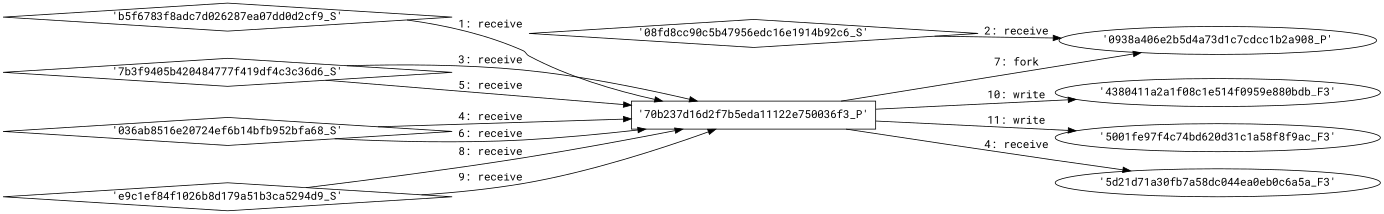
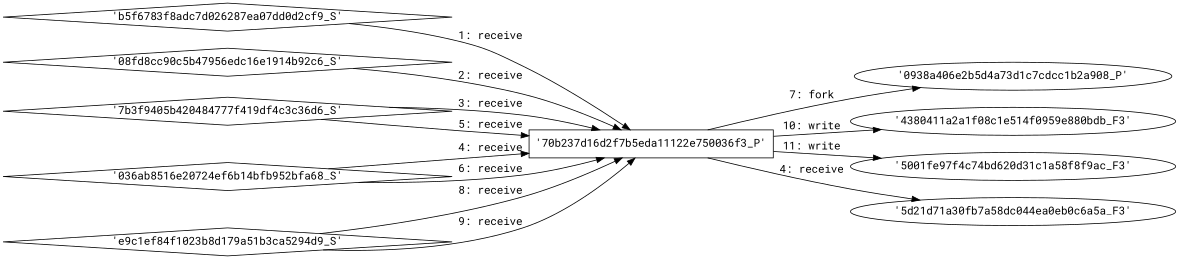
edge "'08fd8cc90c5b47956edc16e1914b92c6_S'" -> "'0938a406e2b5d4a73d1c7cdcc1b2a908_P'": now "'08fd8cc90c5b47956edc16e1914b92c6_S'" -> "'70b237d16d2f7b5eda11122e750036f3_P'"
node "'e9c1ef84f1026b8d179a51b3ca5294d9_S'": label "'e9c1ef84f1026b8d179a51b3ca5294d9_S'" -> "'e9c1ef84f1023b8d179a51b3ca5294d9_S'"
